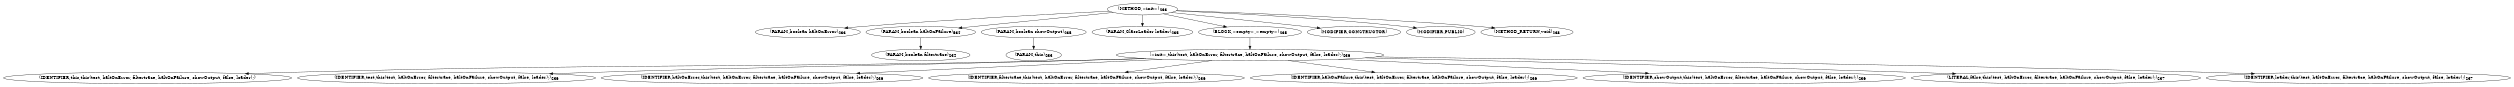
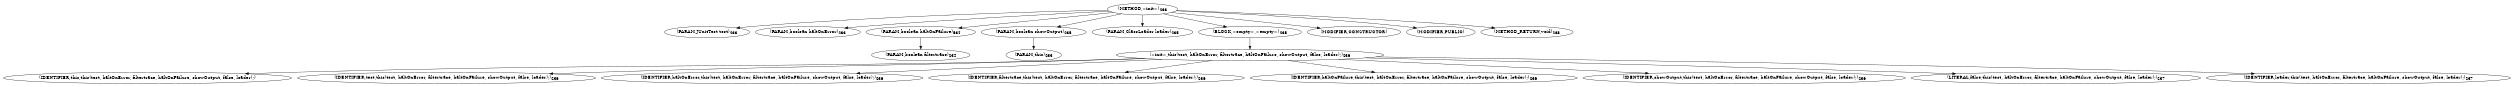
edge "(METHOD,<init>)" -> "(PARAM,boolean showOutput)": added
node "(PARAM,JUnitTest test)": added
